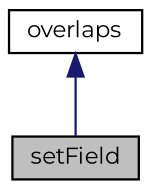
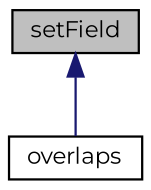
edge "setField" -> "overlaps": reversed
